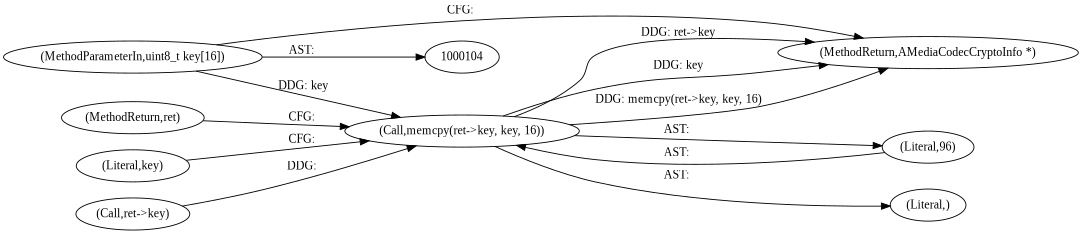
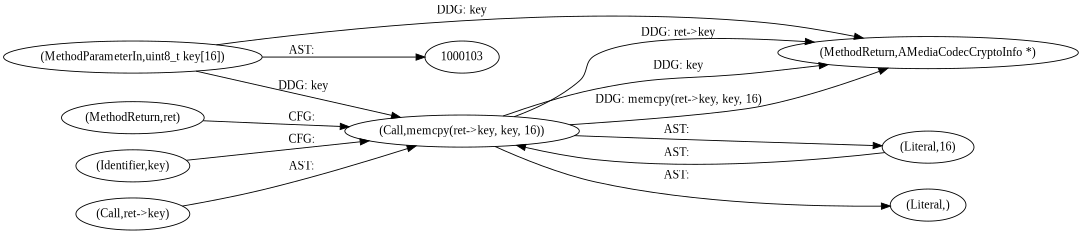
edge "(MethodParameterIn,uint8_t key[16])" -> "(MethodReturn,AMediaCodecCryptoInfo *)": label "CFG: " -> "DDG: key"
node "1000104": label "1000104" -> "1000103"
node "(Literal,96)": label "(Literal,96)" -> "(Literal,16)"
node "(Literal,key)": label "(Literal,key)" -> "(Identifier,key)"
edge "(Call,ret->key)" -> "(Call,memcpy(ret->key, key, 16))": label "DDG: " -> "AST: "
